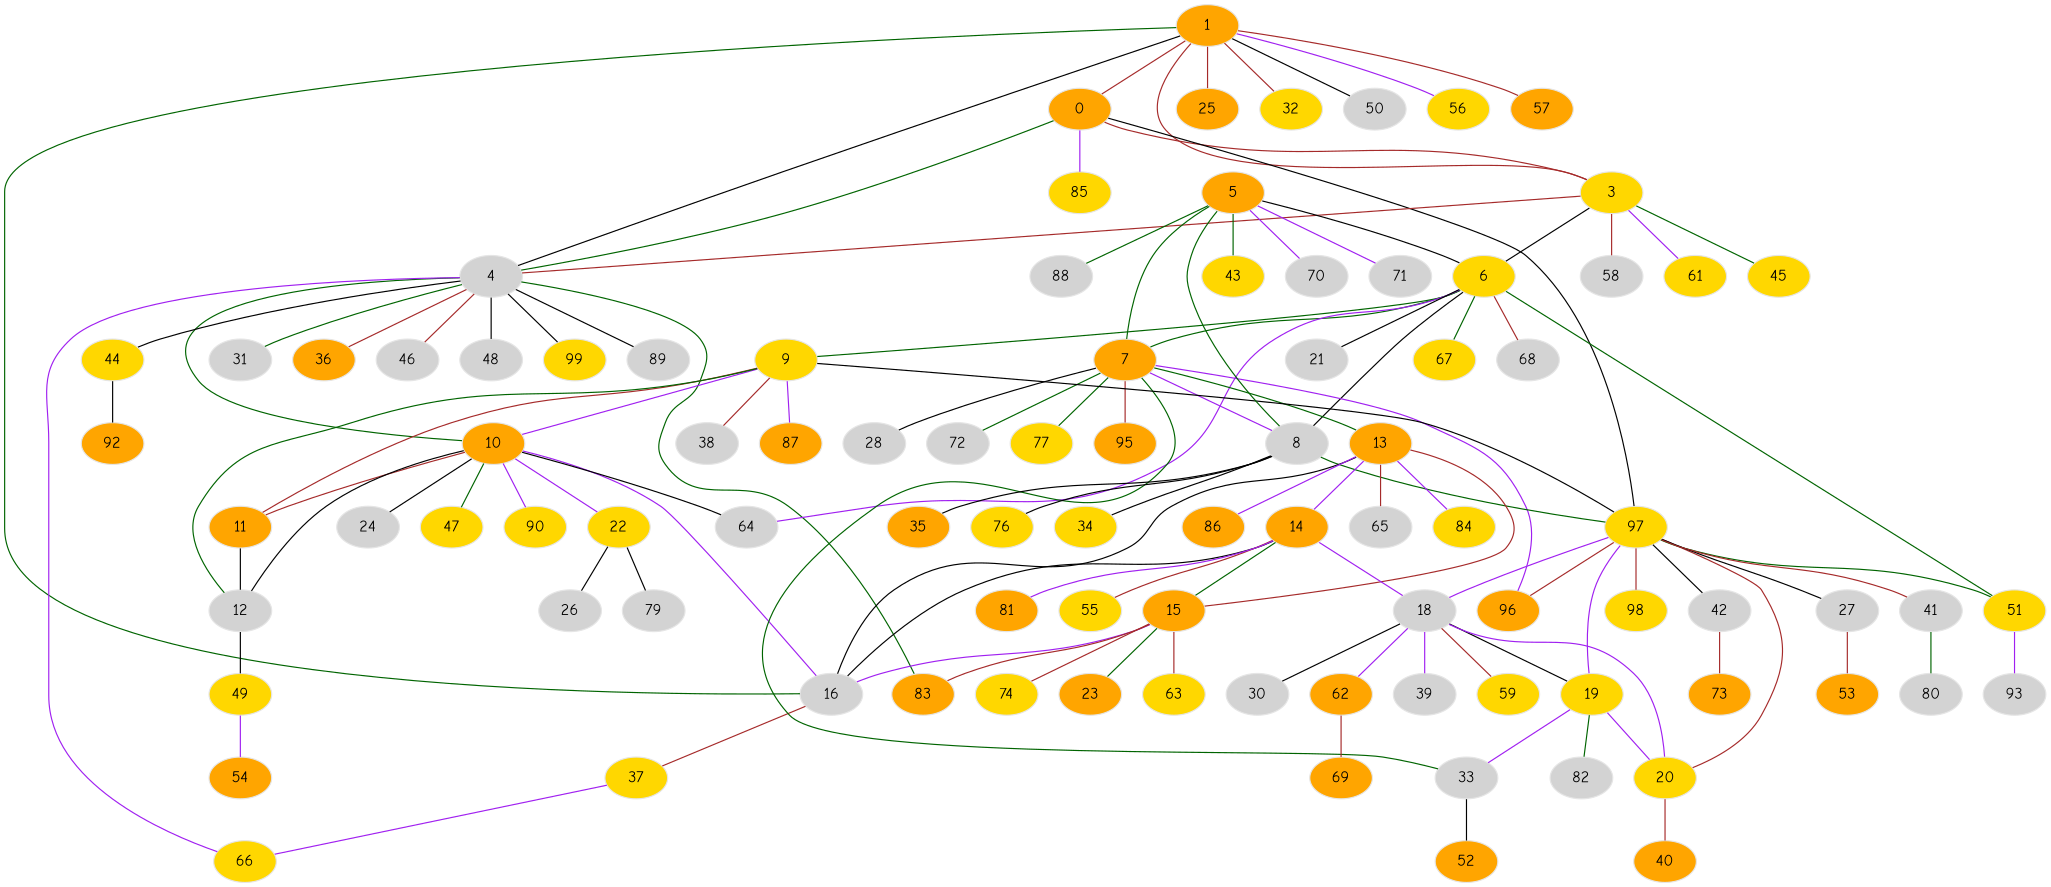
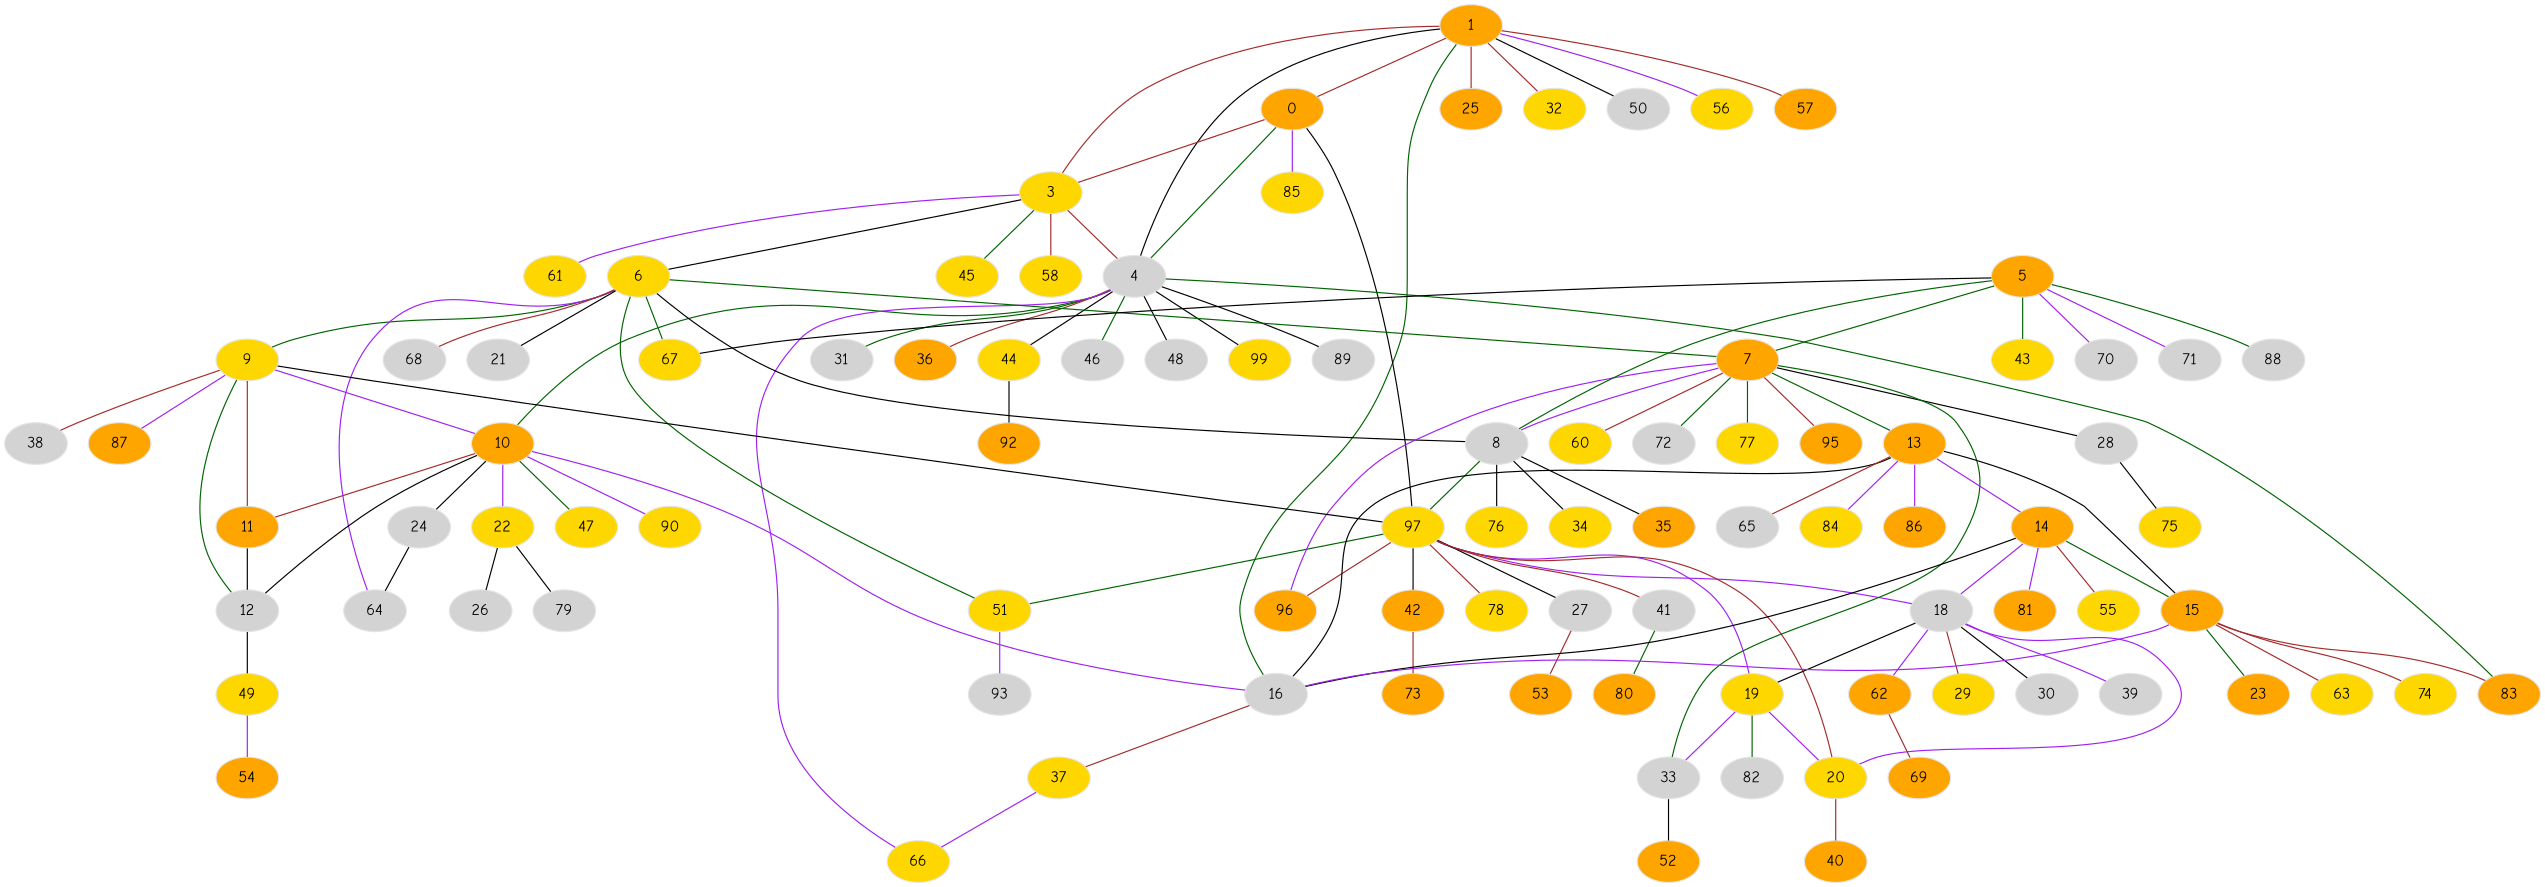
edge "5" -- "6": now "5" -- "67"
node "58": fillcolor lightgrey -> gold
edge "4" -- "46": color brown -> darkgreen
node "60": added
edge "10" -- "64": now "24" -- "64"
node "75": added
edge "13" -- "15": color brown -> black
node "98": label "98" -> "78"
node "42": fillcolor lightgrey -> orange
node "59": label "59" -> "29"
node "80": fillcolor lightgrey -> orange
